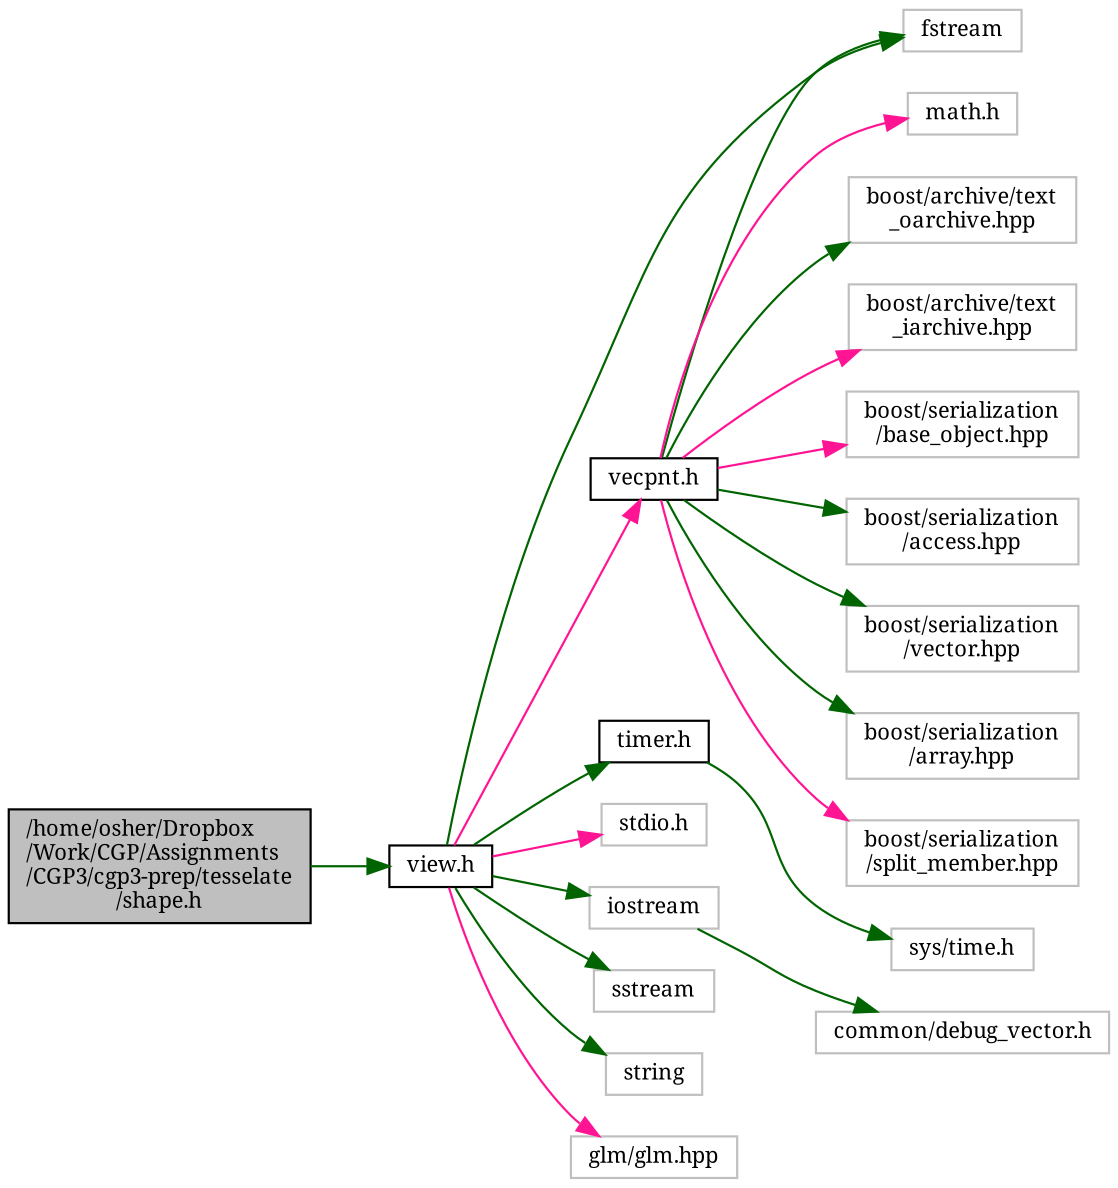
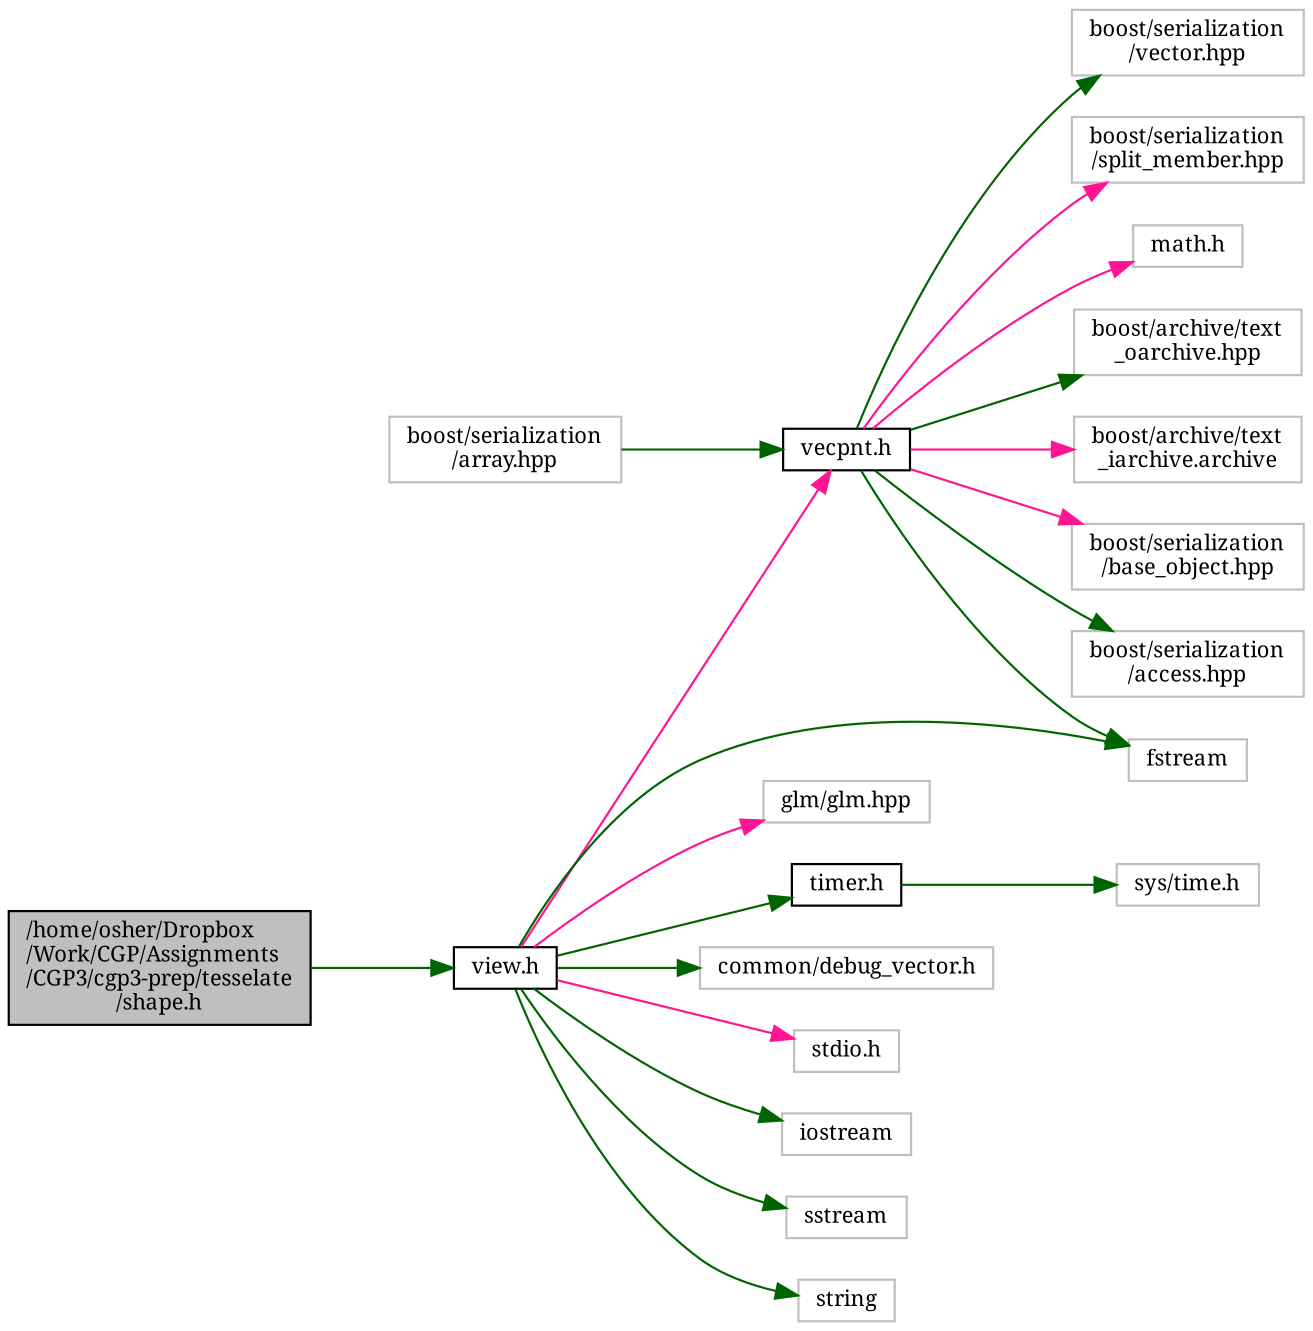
node "boost/archive/text _iarchive.hpp": label "boost/archive/text _iarchive.hpp" -> "boost/archive/text _iarchive.archive"
edge "vecpnt.h" -> "boost/serialization /array.hpp": reversed
edge "iostream" -> "common/debug_vector.h": now "view.h" -> "common/debug_vector.h"
